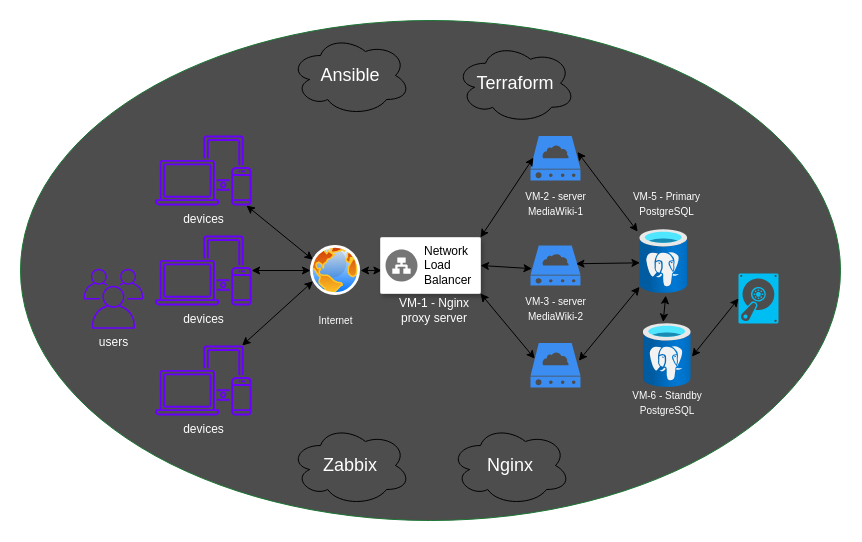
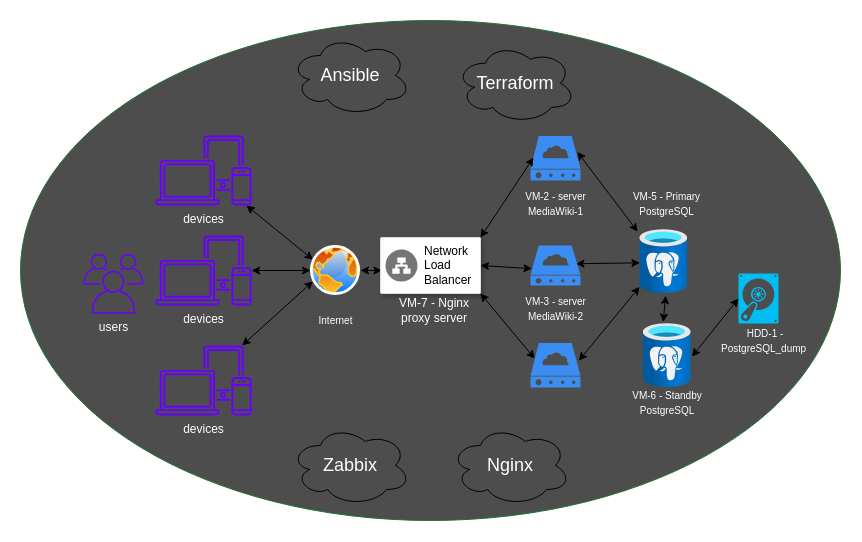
node "users": moved (114, 299) -> (114, 284)
node "VM-1 - Nginx proxy server": label "VM-1 - Nginx proxy server" -> "VM-7 - Nginx proxy server"
node "HDD-1 - PostgreSQL_dump": moved (765, 451) -> (765, 341)
